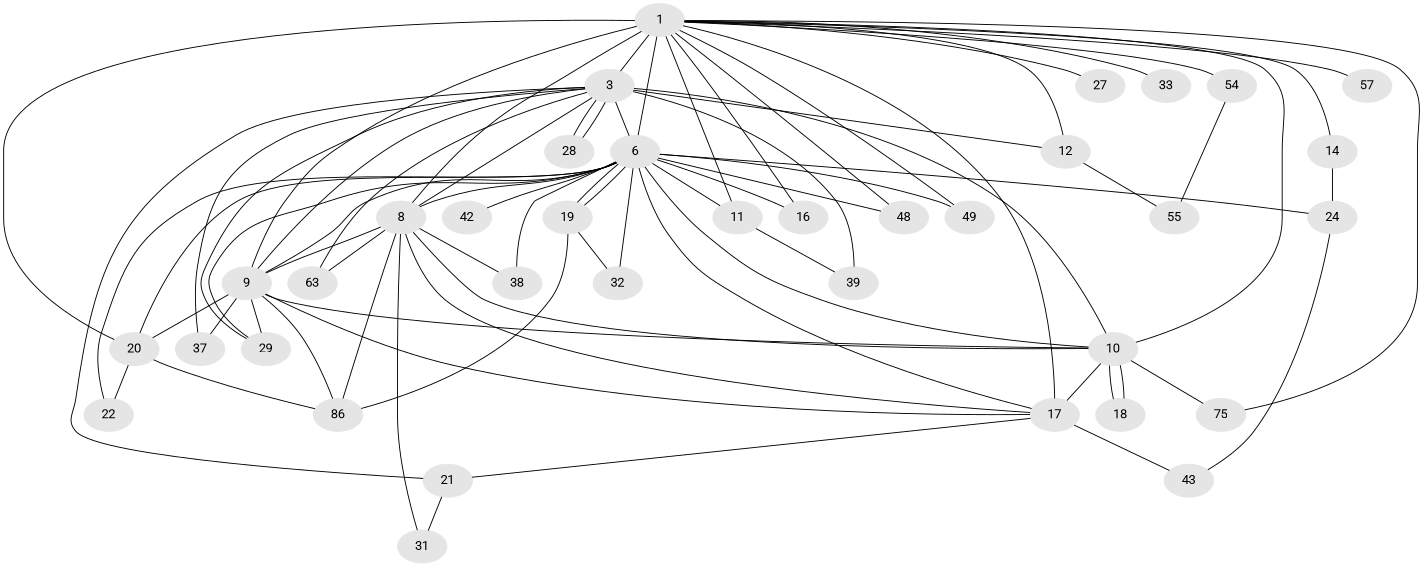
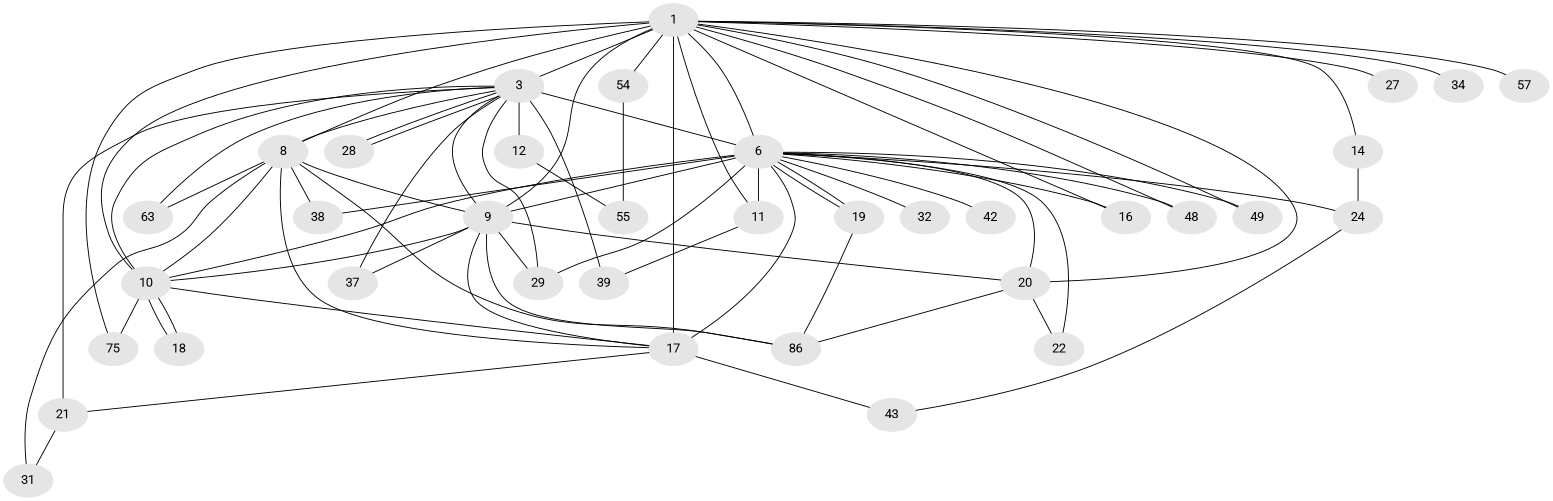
edge "1" -- "12": removed
node "33": label "33" -> "34"
edge "6" -- "8": removed
edge "19" -- "32": removed
